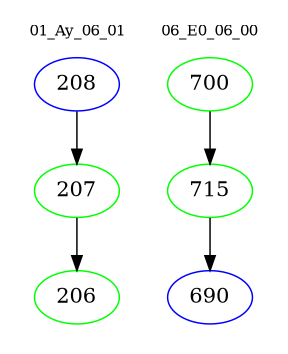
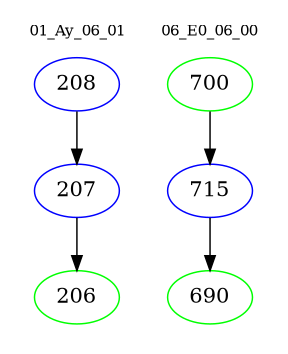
node "207": color green -> blue
node "715": color green -> blue
node "690": color blue -> green
